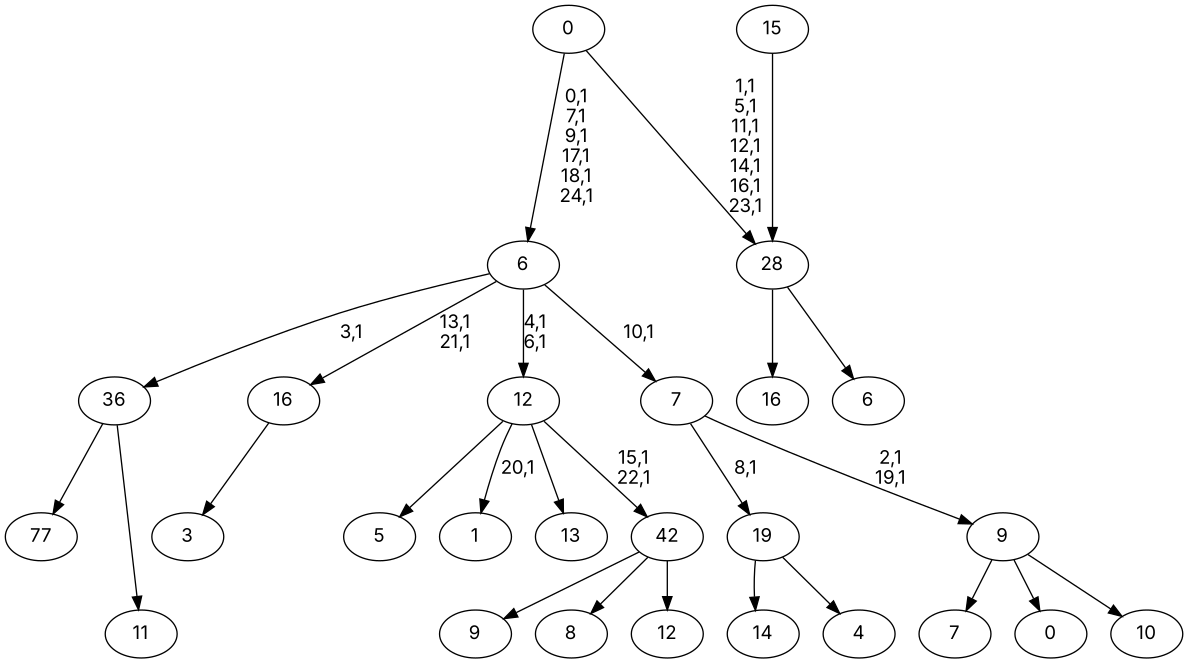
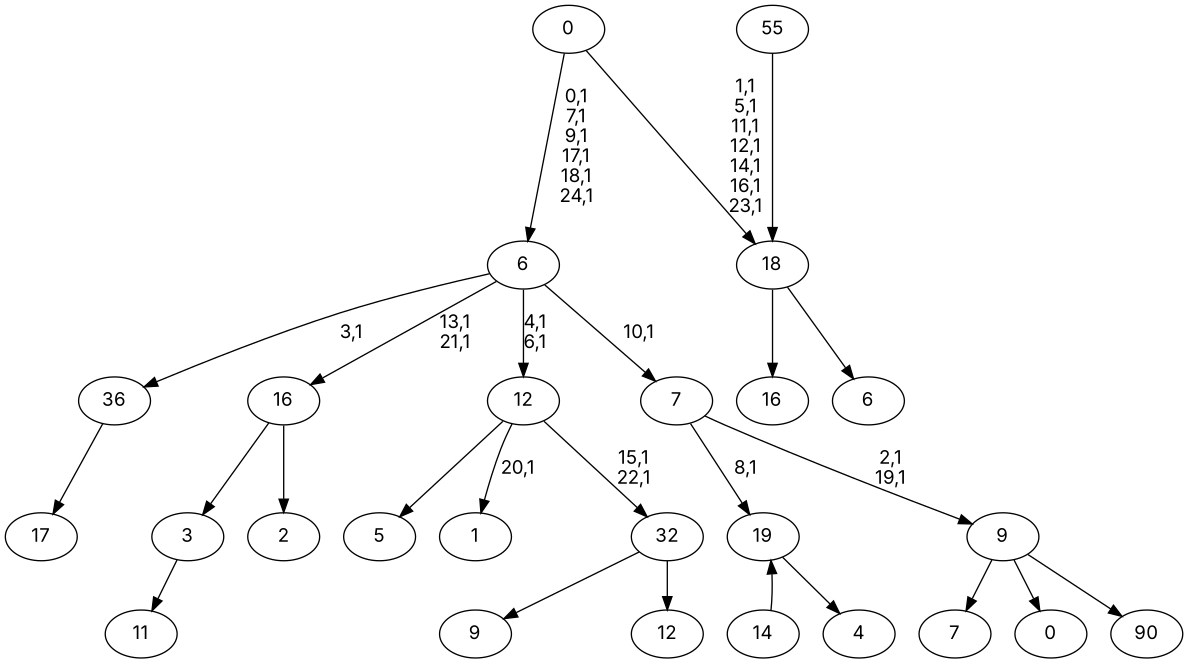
node "15": label "15" -> "55"
node "28": label "28" -> "18"
edge "36" -> "11": now "3" -> "11"
node "77": label "77" -> "17"
node "2": added
node "13": removed
node "42": label "42" -> "32"
edge "19" -> "14": reversed
node "8": removed
node "10": label "10" -> "90"
